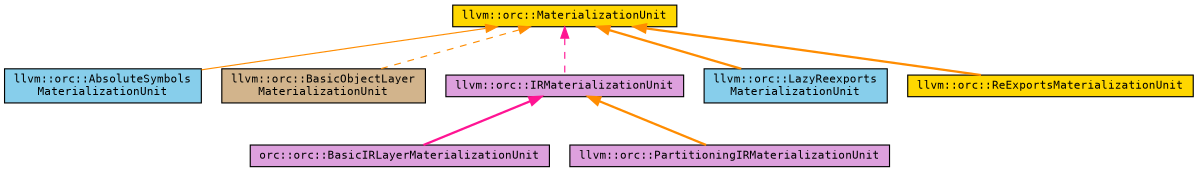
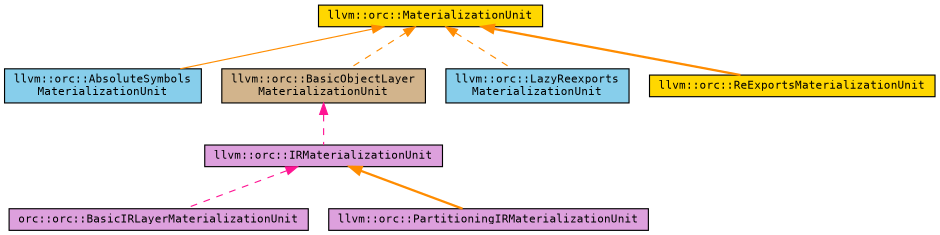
edge "llvm::orc::LazyReexports MaterializationUnit" -> "llvm::orc::MaterializationUnit": style bold -> dashed
edge "llvm::orc::IRMaterializationUnit" -> "llvm::orc::MaterializationUnit": now "llvm::orc::IRMaterializationUnit" -> "llvm::orc::BasicObjectLayer MaterializationUnit"
edge "orc::orc::BasicIRLayerMaterializationUnit" -> "llvm::orc::IRMaterializationUnit": style bold -> dashed
